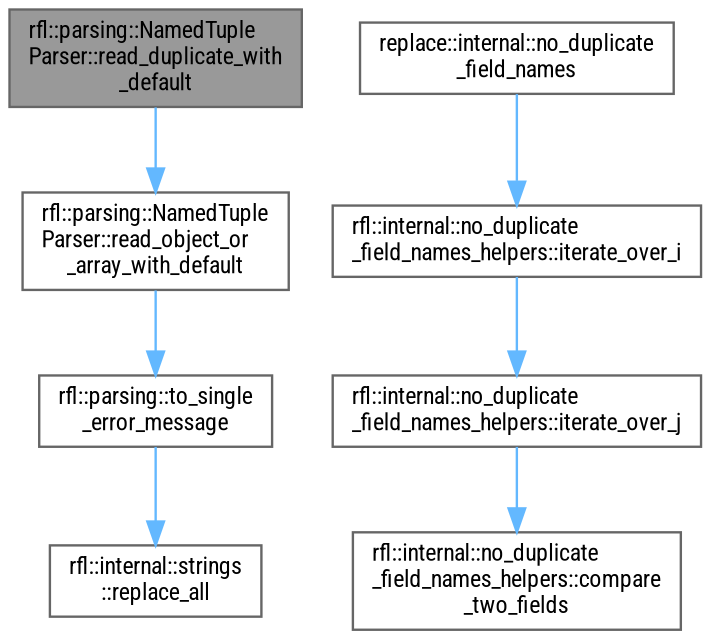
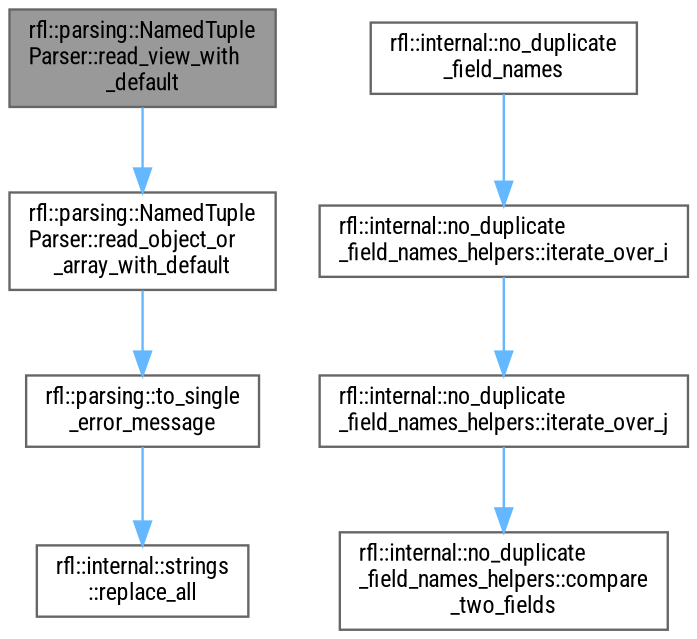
node "rfl::parsing::NamedTuple Parser::read_duplicate_with _default": label "rfl::parsing::NamedTuple Parser::read_duplicate_with _default" -> "rfl::parsing::NamedTuple Parser::read_view_with _default"
node "replace::internal::no_duplicate _field_names": label "replace::internal::no_duplicate _field_names" -> "rfl::internal::no_duplicate _field_names"
